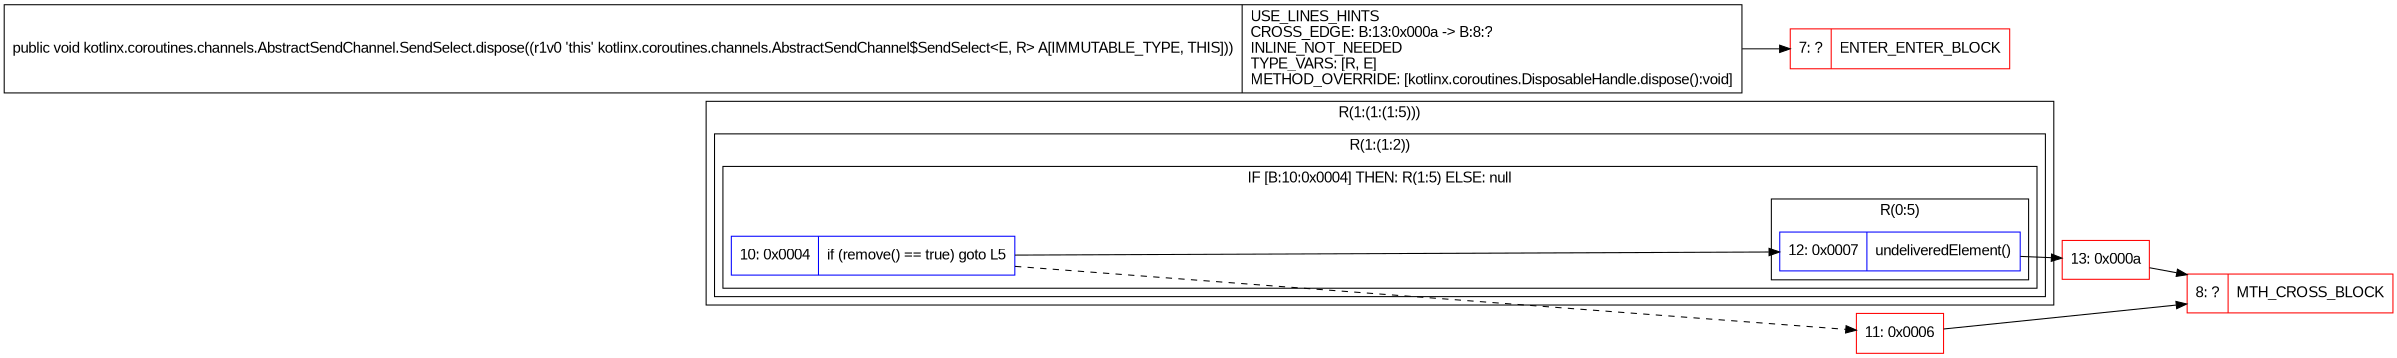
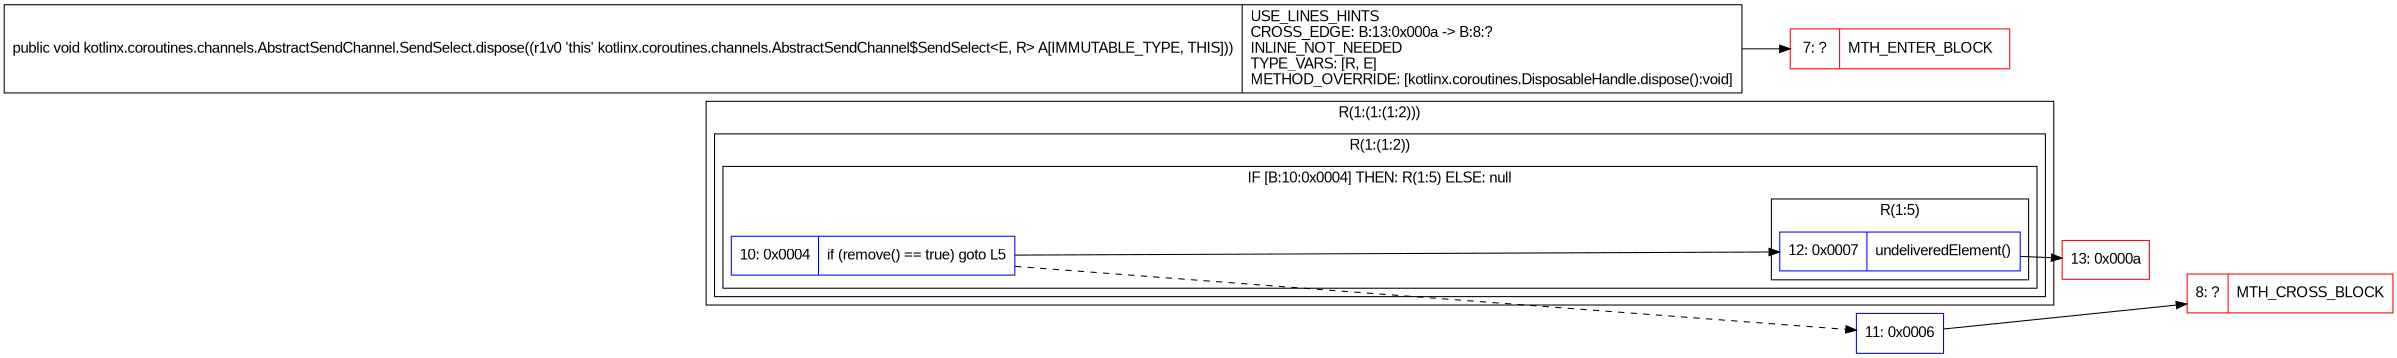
node "7: ?": text "ENTER_ENTER_BLOCK" -> "MTH_ENTER_BLOCK"
cluster "R(1:(1:(1:5)))": label "R(1:(1:(1:5)))" -> "R(1:(1:(1:2)))"
cluster "R(0:5)": label "R(0:5)" -> "R(1:5)"
edge "13: 0x000a" -> "8: ?": removed
node "11: 0x0006": color red -> blue
